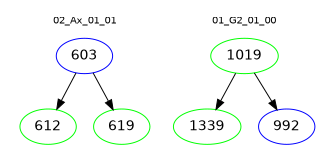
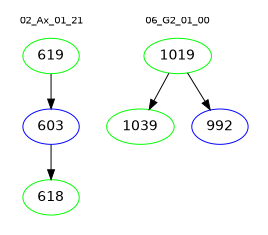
cluster "02_Ax_01_01": label "02_Ax_01_01" -> "02_Ax_01_21"
cluster "01_G2_01_00": label "01_G2_01_00" -> "06_G2_01_00"
edge "603" -> "619": reversed
node "612": label "612" -> "618"
node "1339": label "1339" -> "1039"
